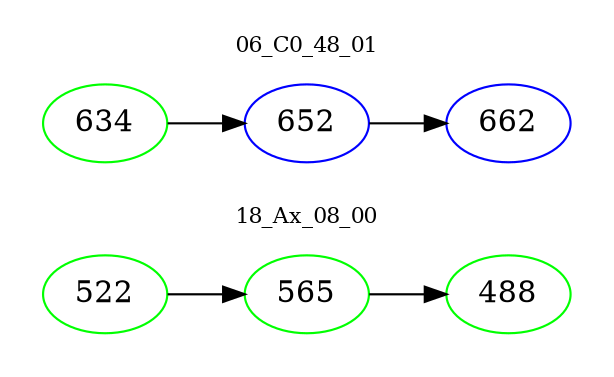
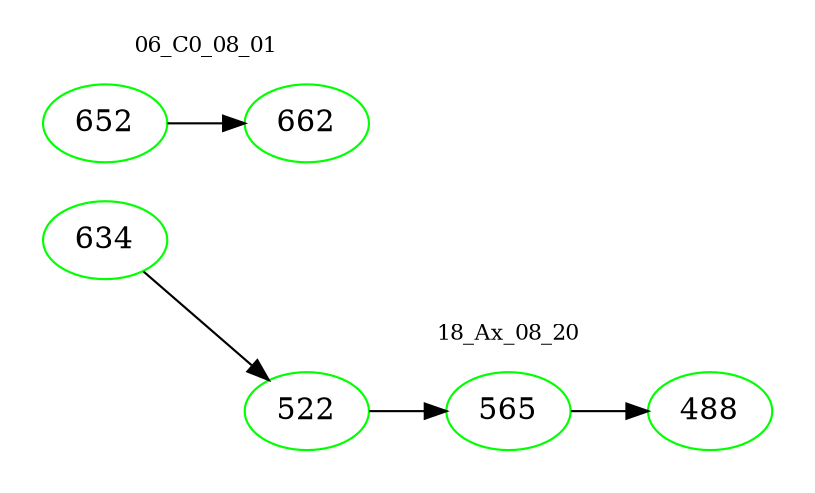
cluster "06_C0_48_01": label "06_C0_48_01" -> "06_C0_08_01"
edge "634" -> "652": now "634" -> "522"
node "652": color blue -> green
node "662": color blue -> green
cluster "18_Ax_08_00": label "18_Ax_08_00" -> "18_Ax_08_20"
